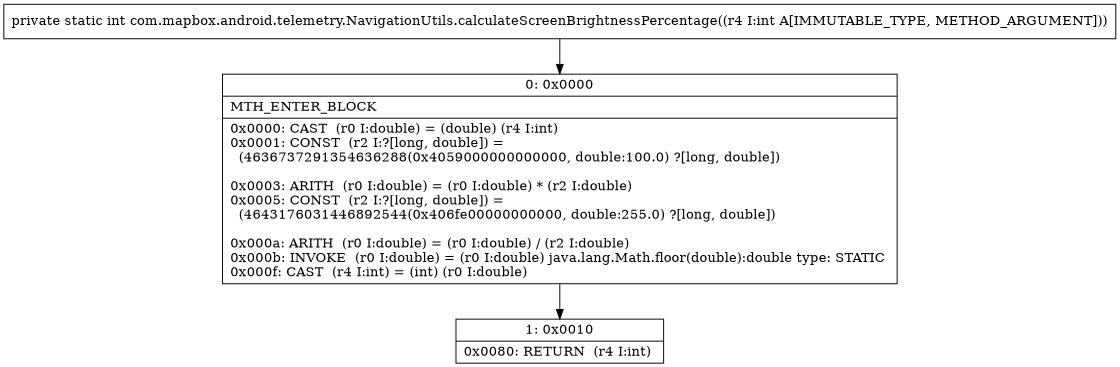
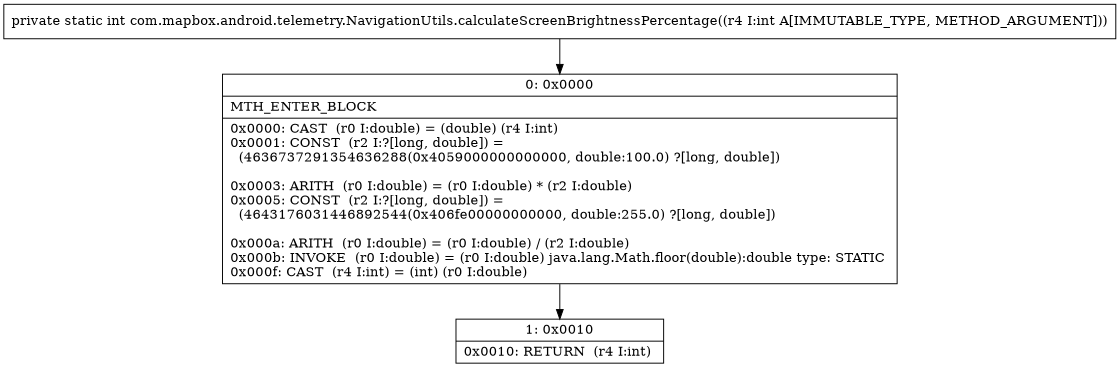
node "1: 0x0010": text "0x0080: RETURN  (r4 I:int)" -> "0x0010: RETURN  (r4 I:int)"
